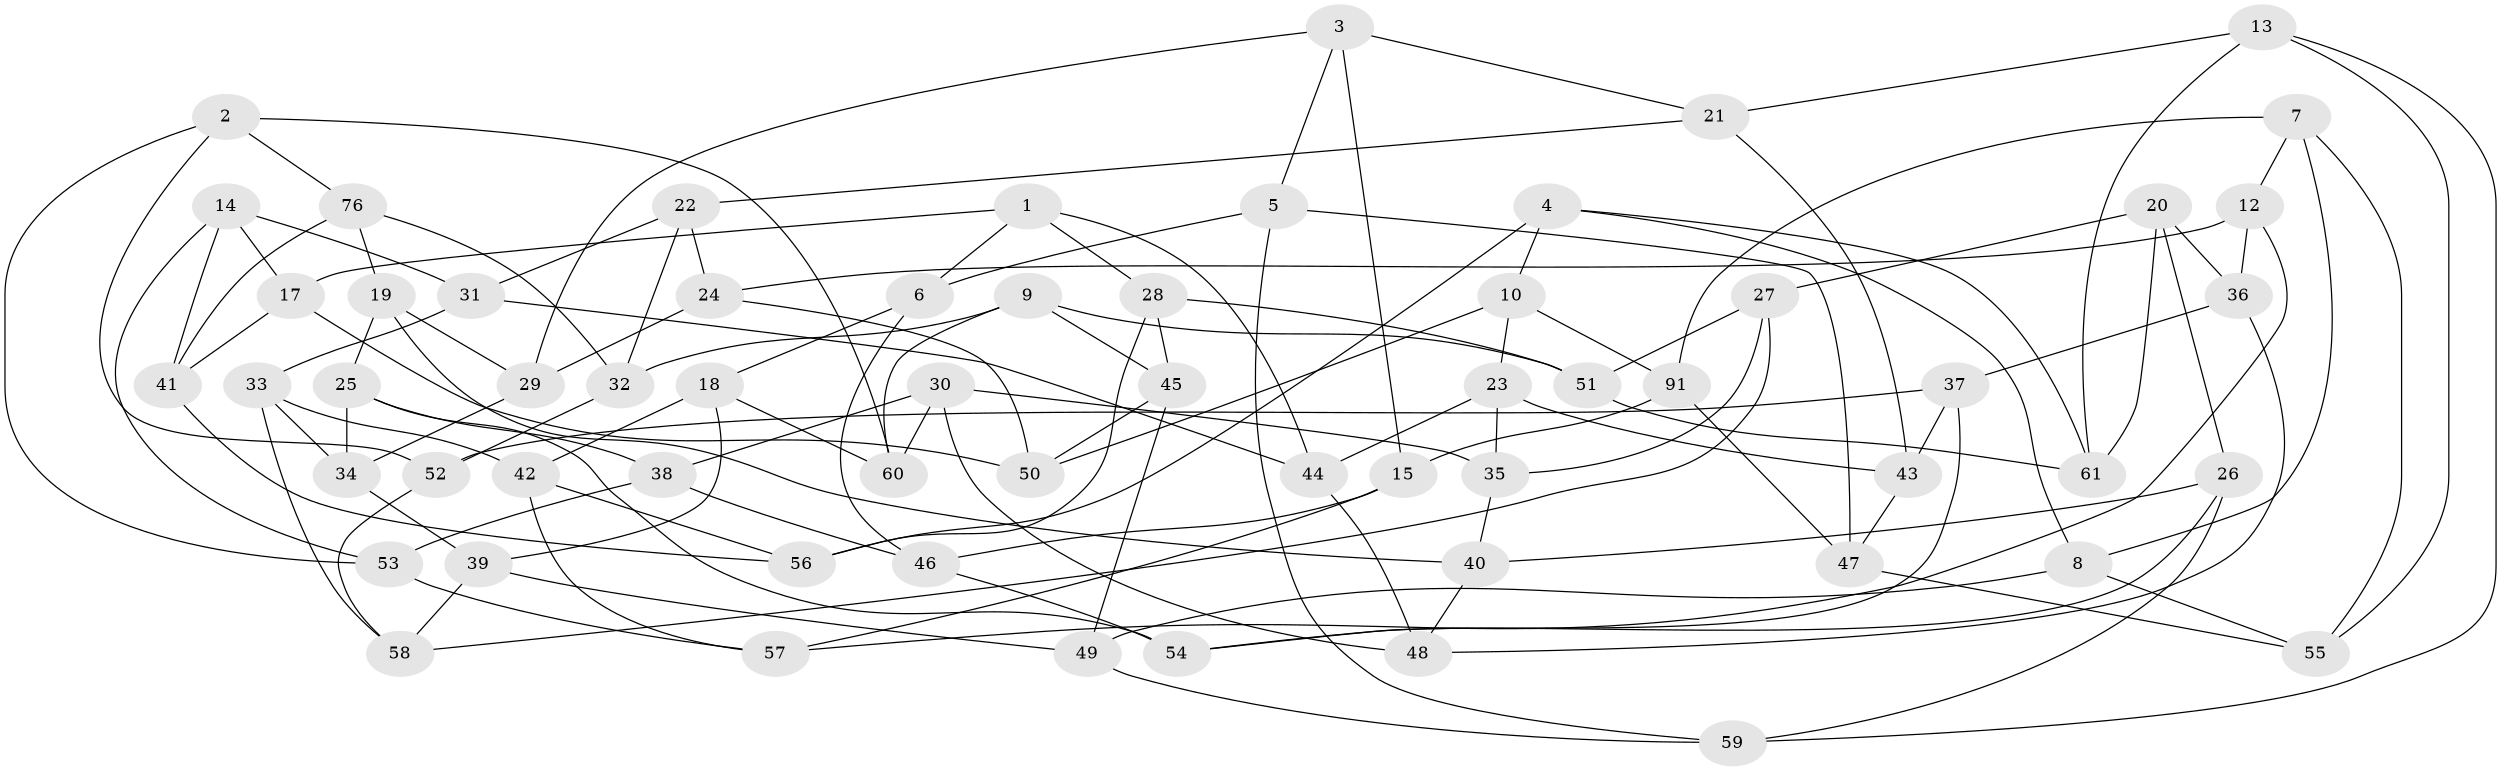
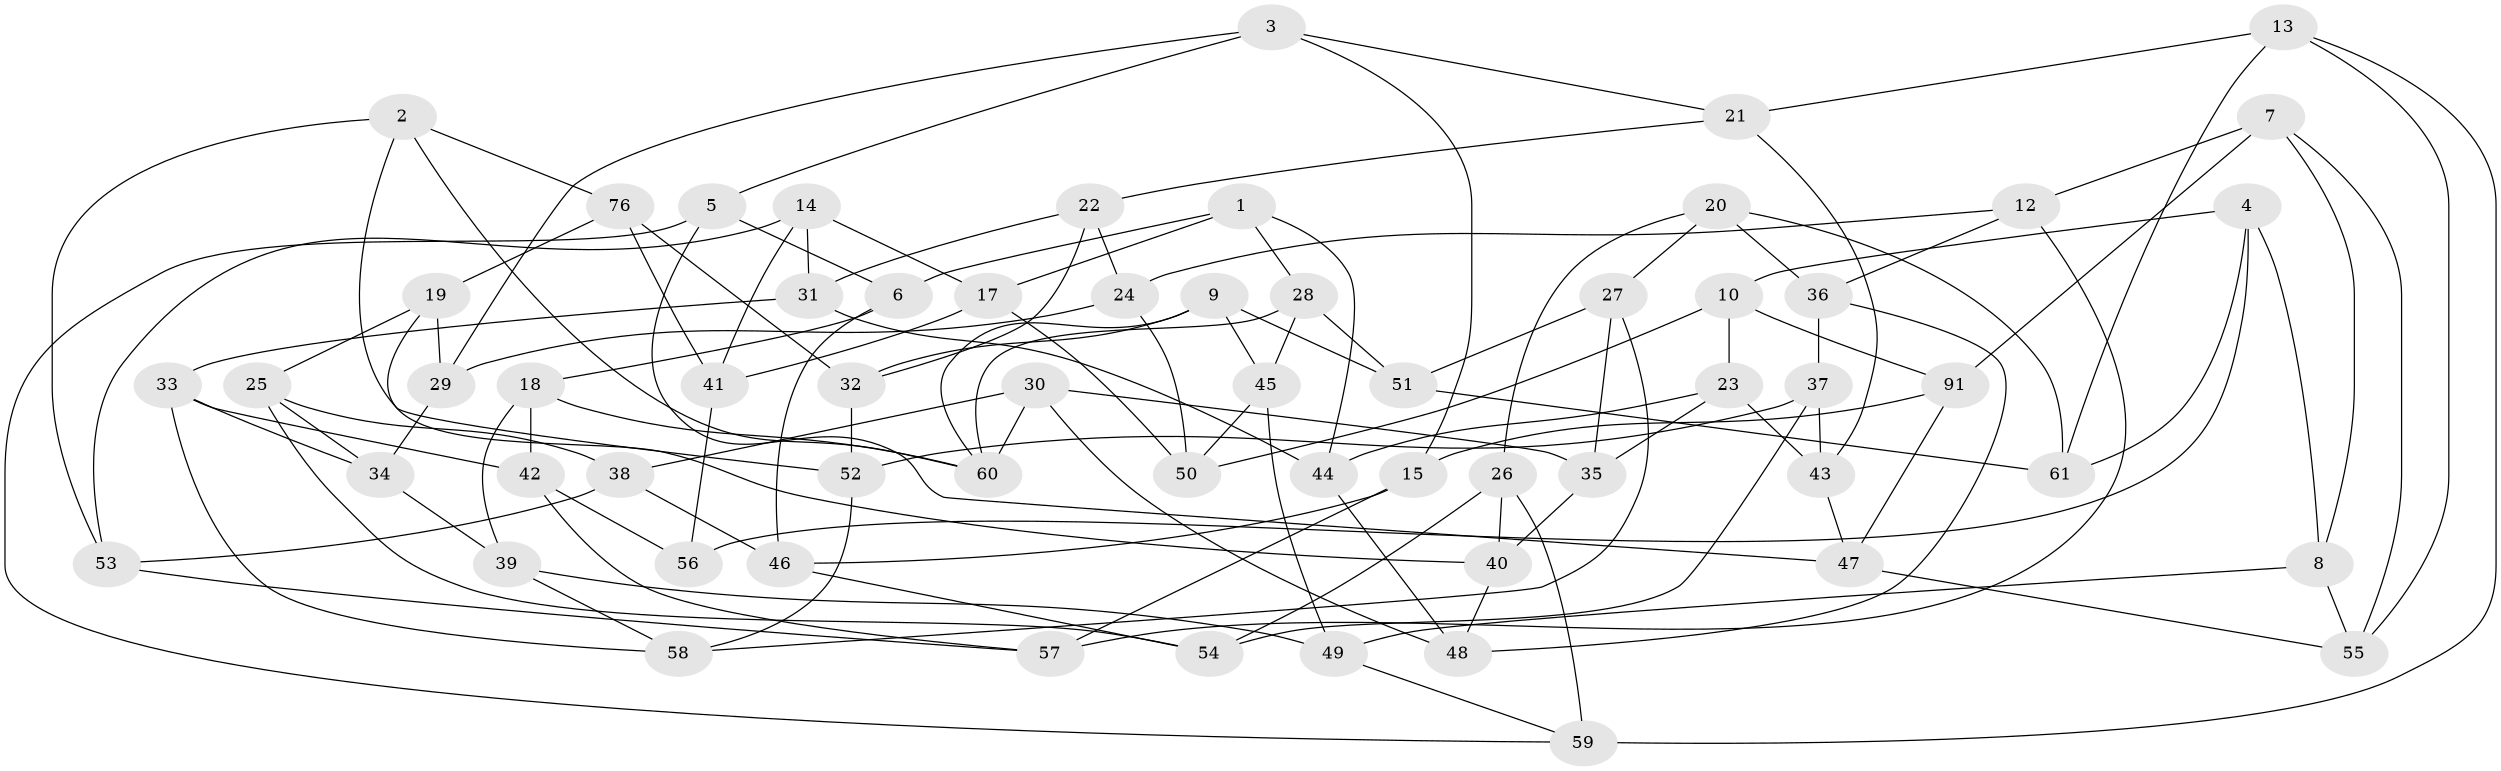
edge "28" -- "56": now "28" -- "60"
